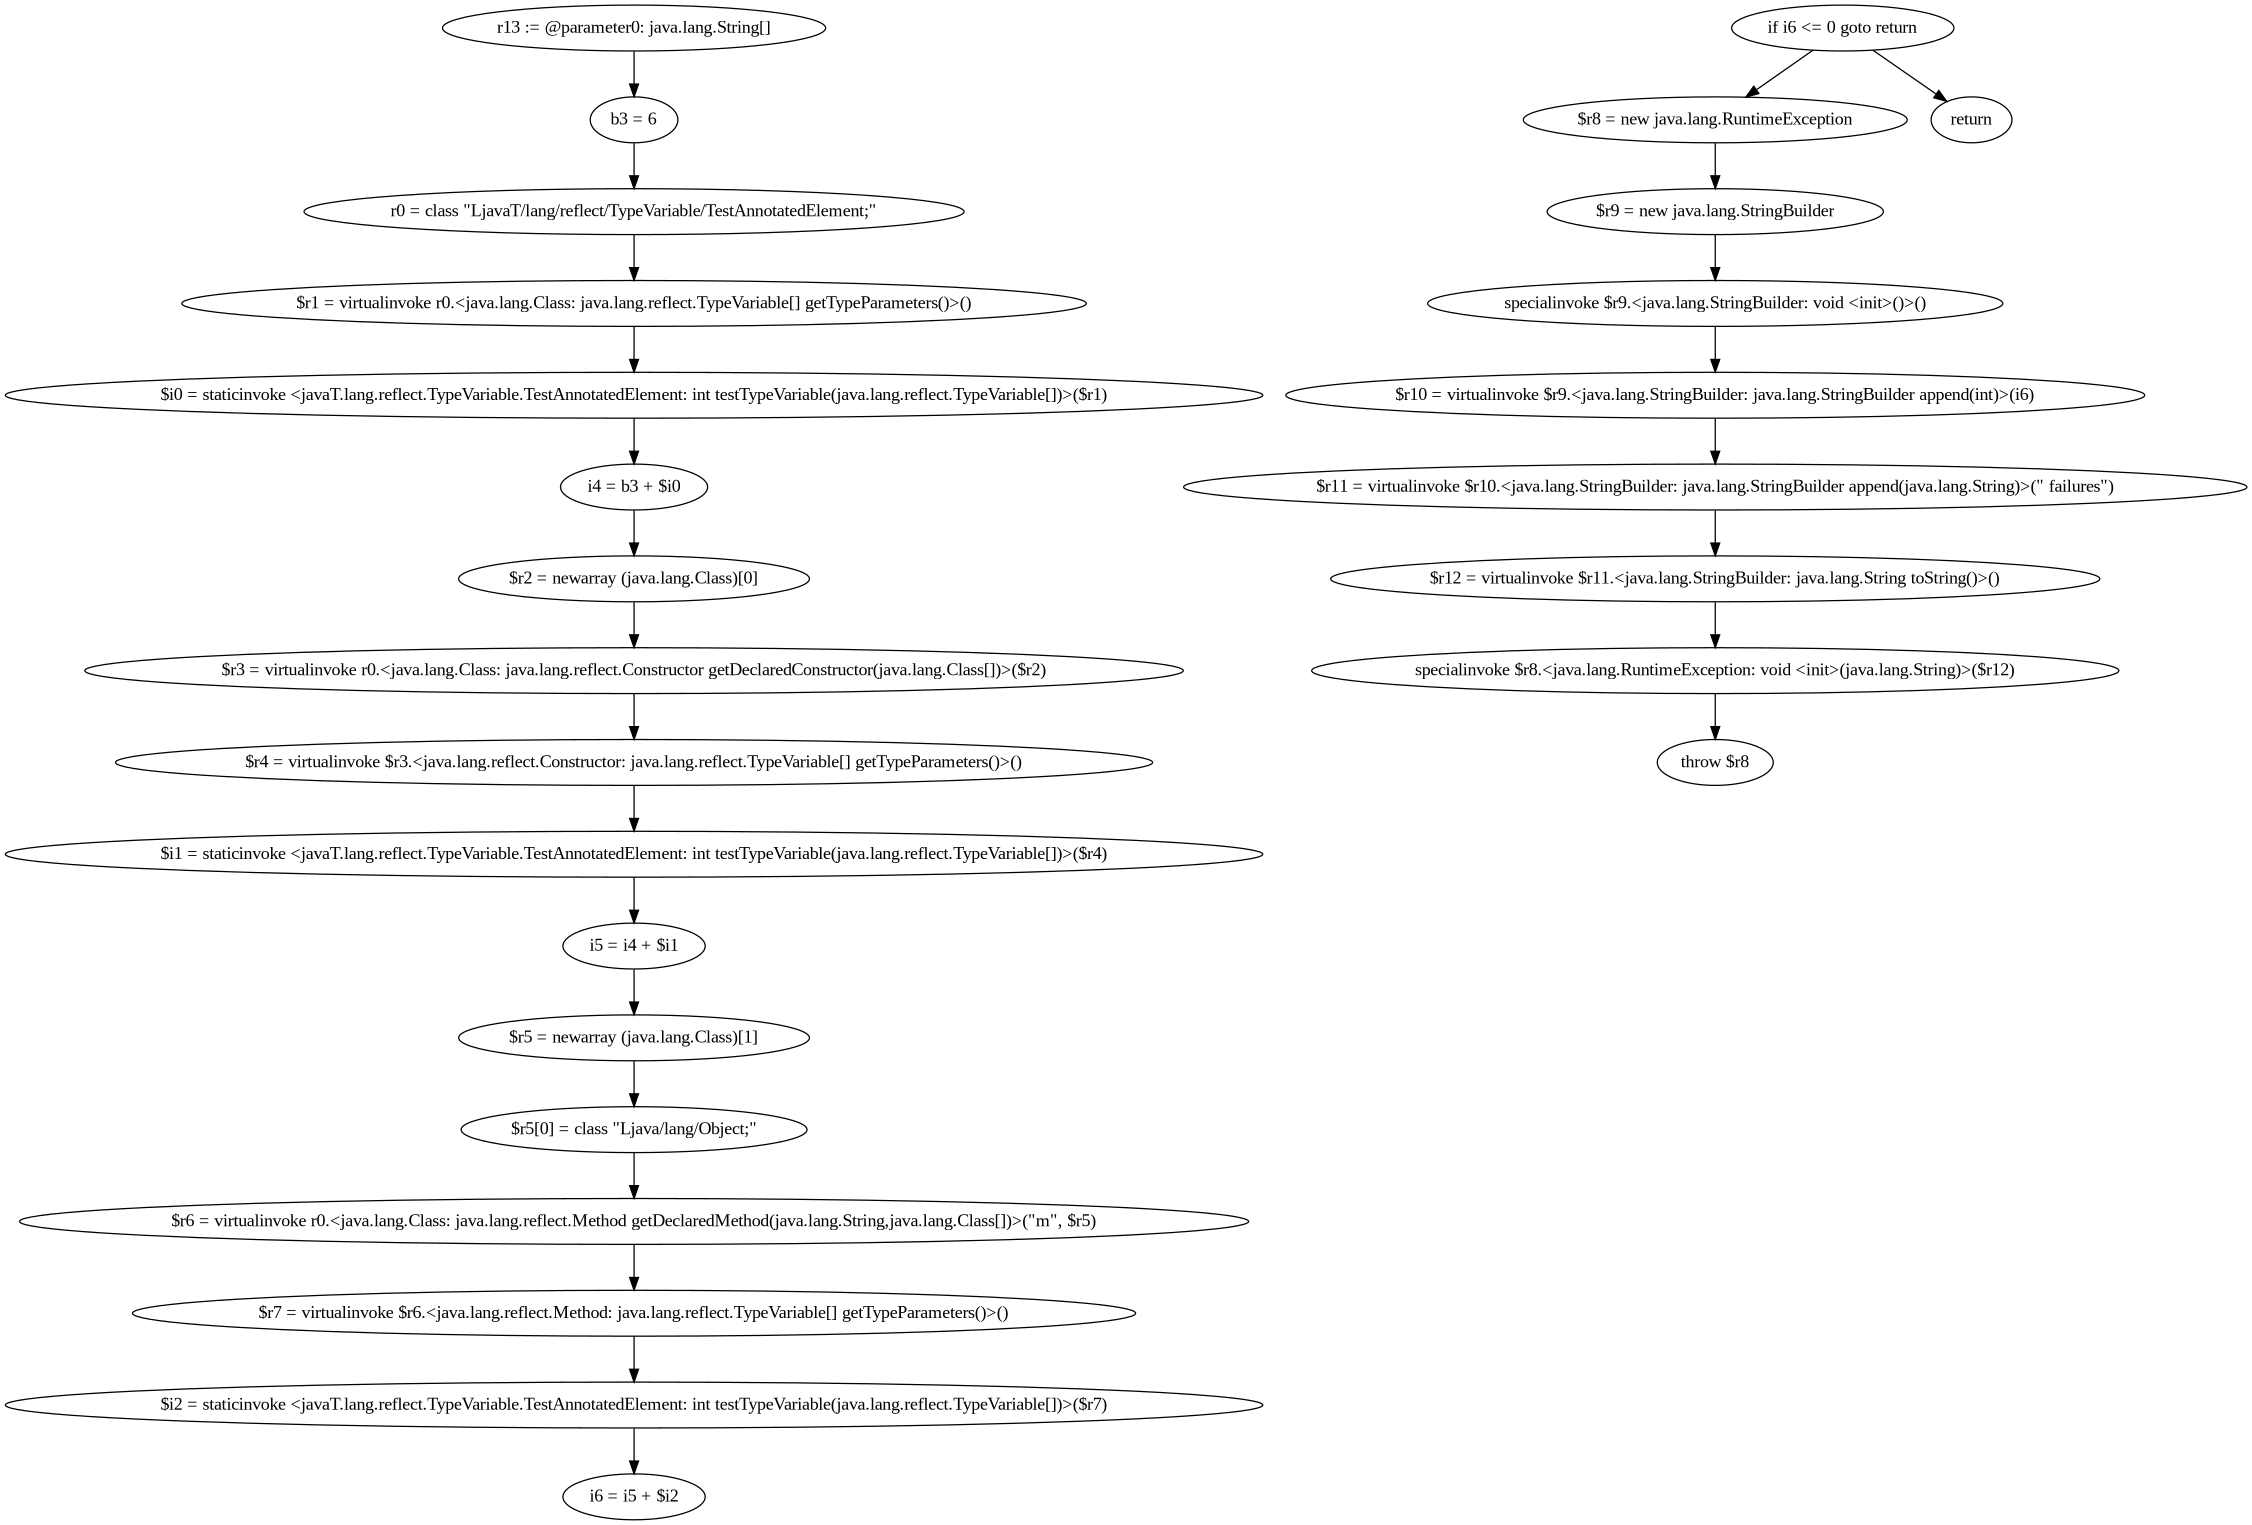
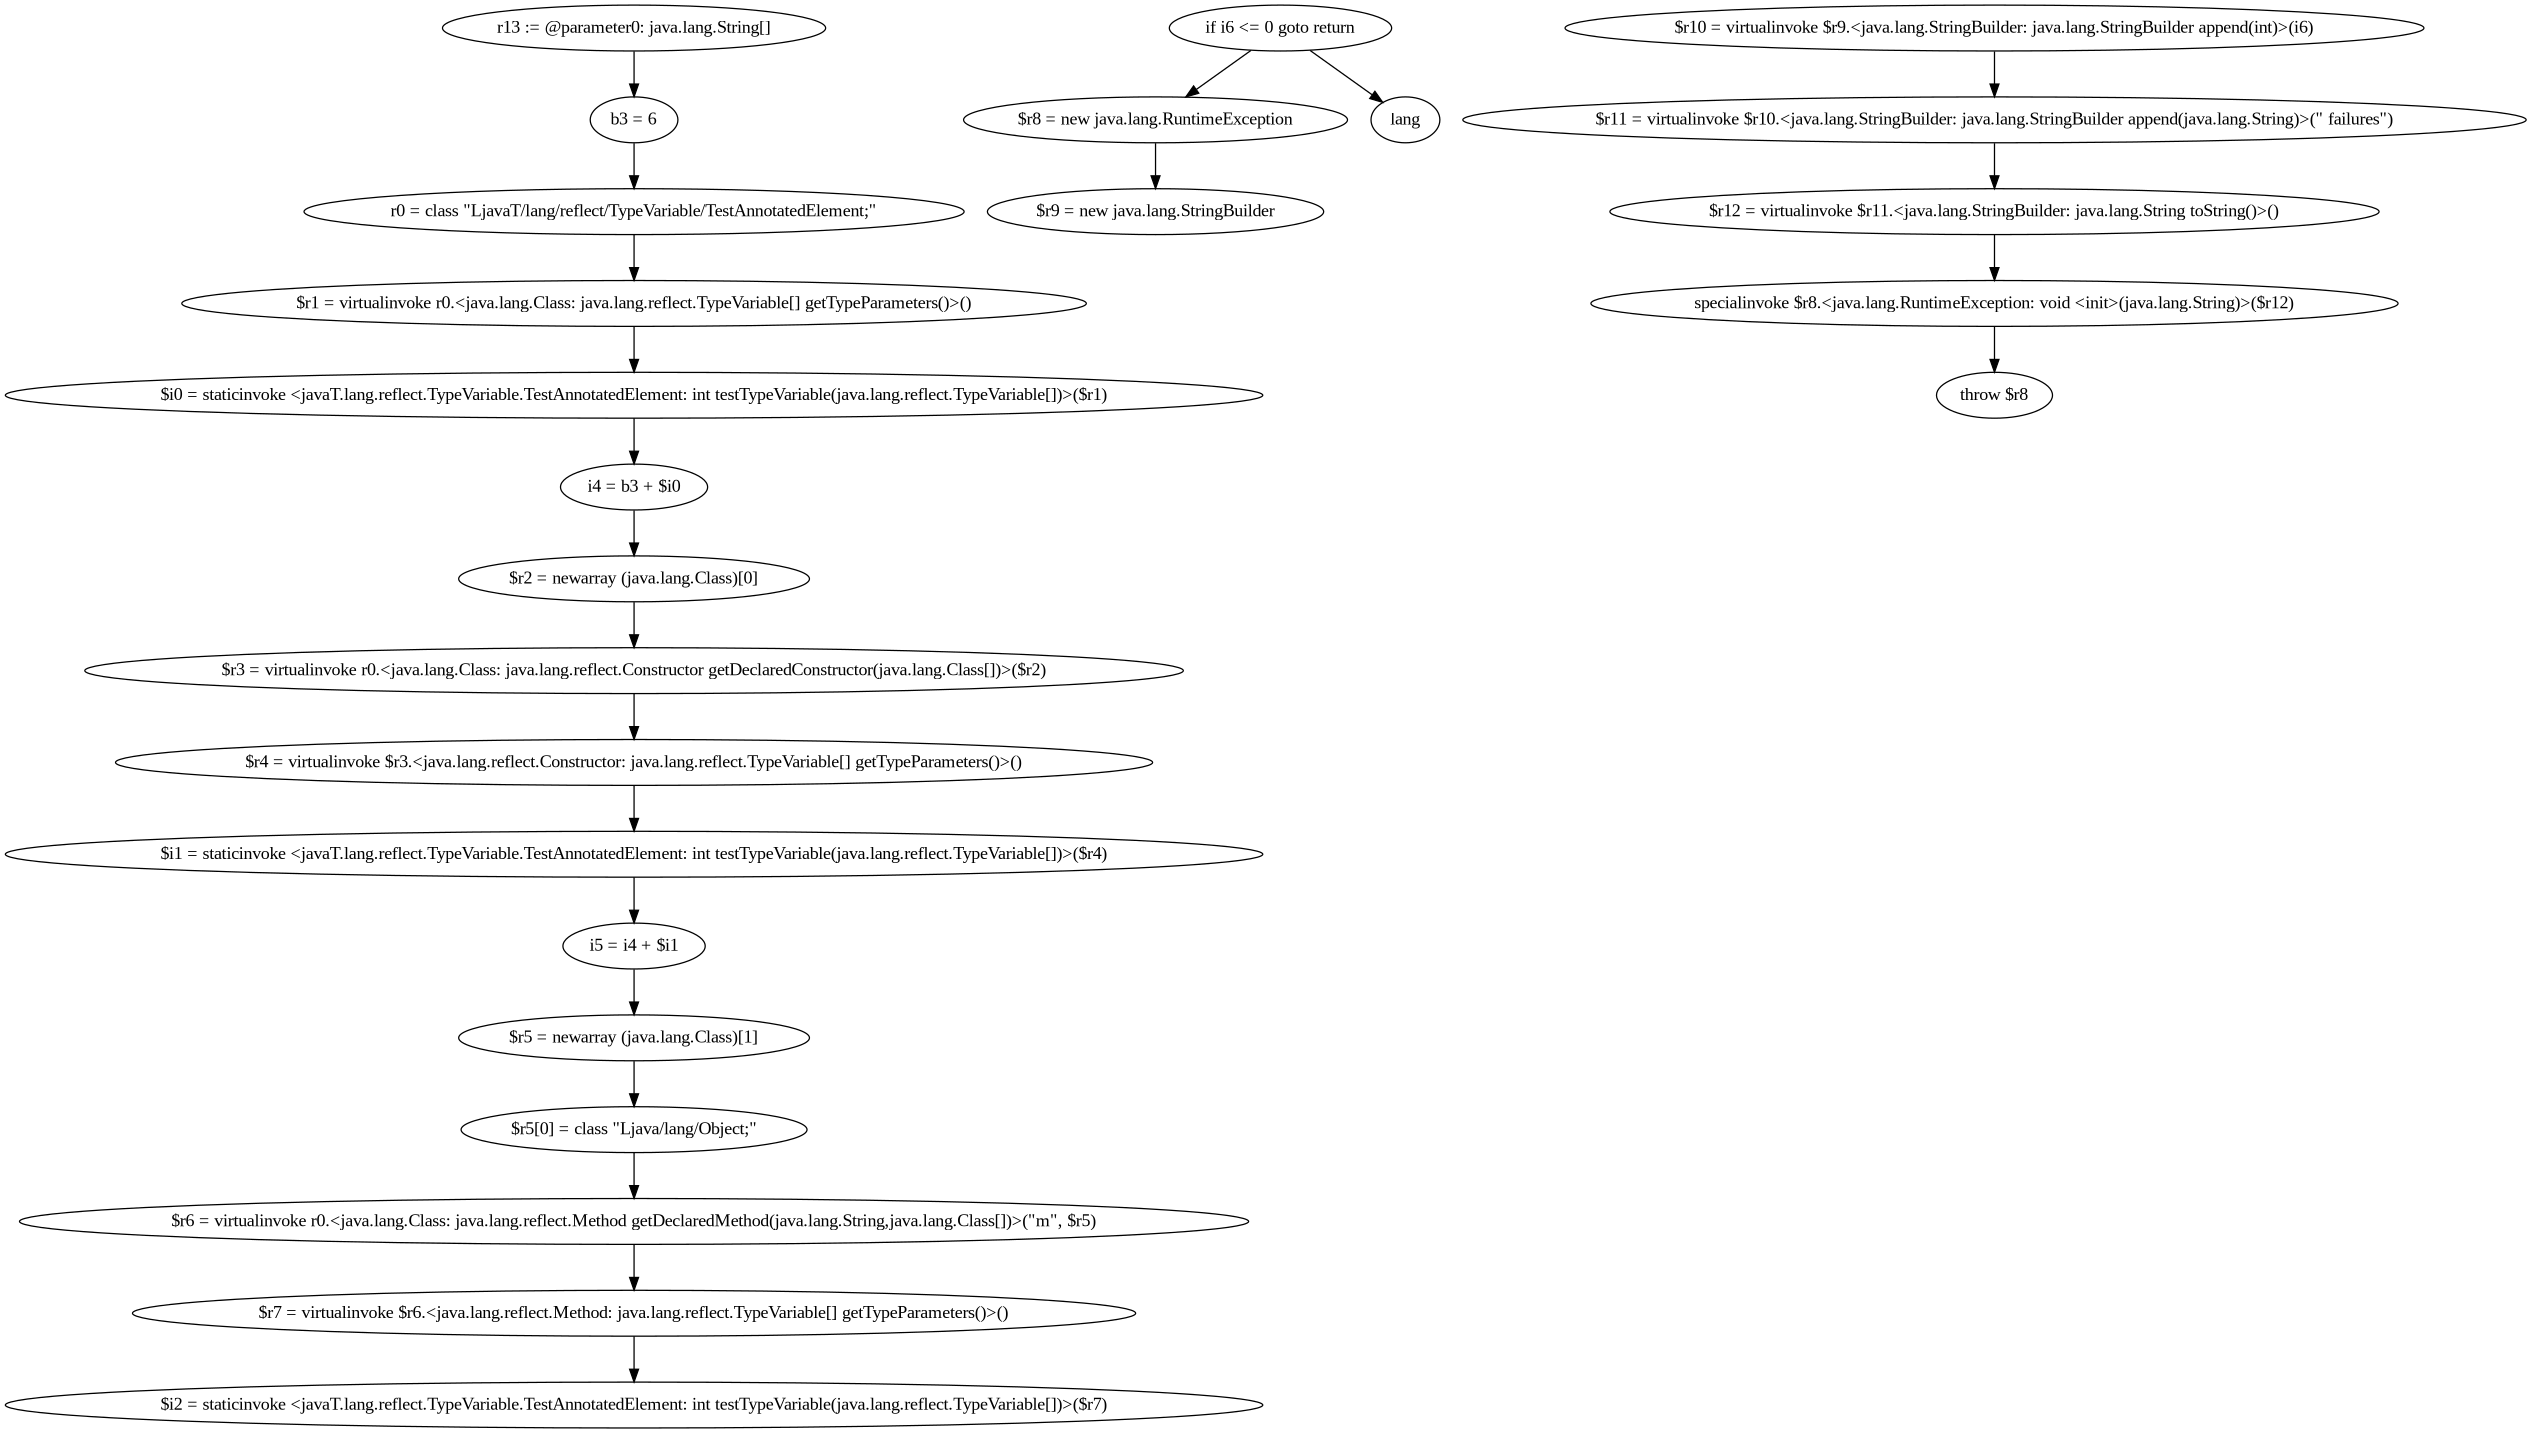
node "return": label "return" -> "lang"
node "specialinvoke $r9.<java.lang.StringBuilder: void <init>()>()": removed
node "i6 = i5 + $i2": removed
